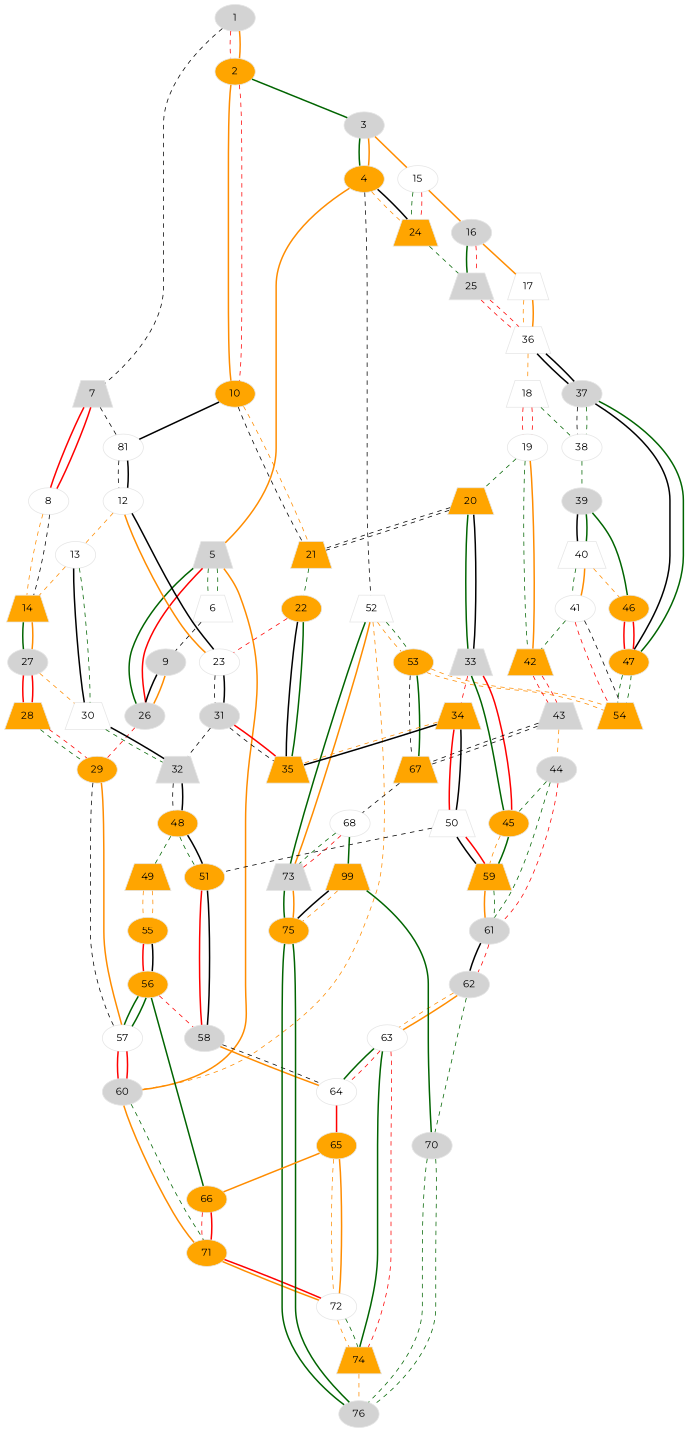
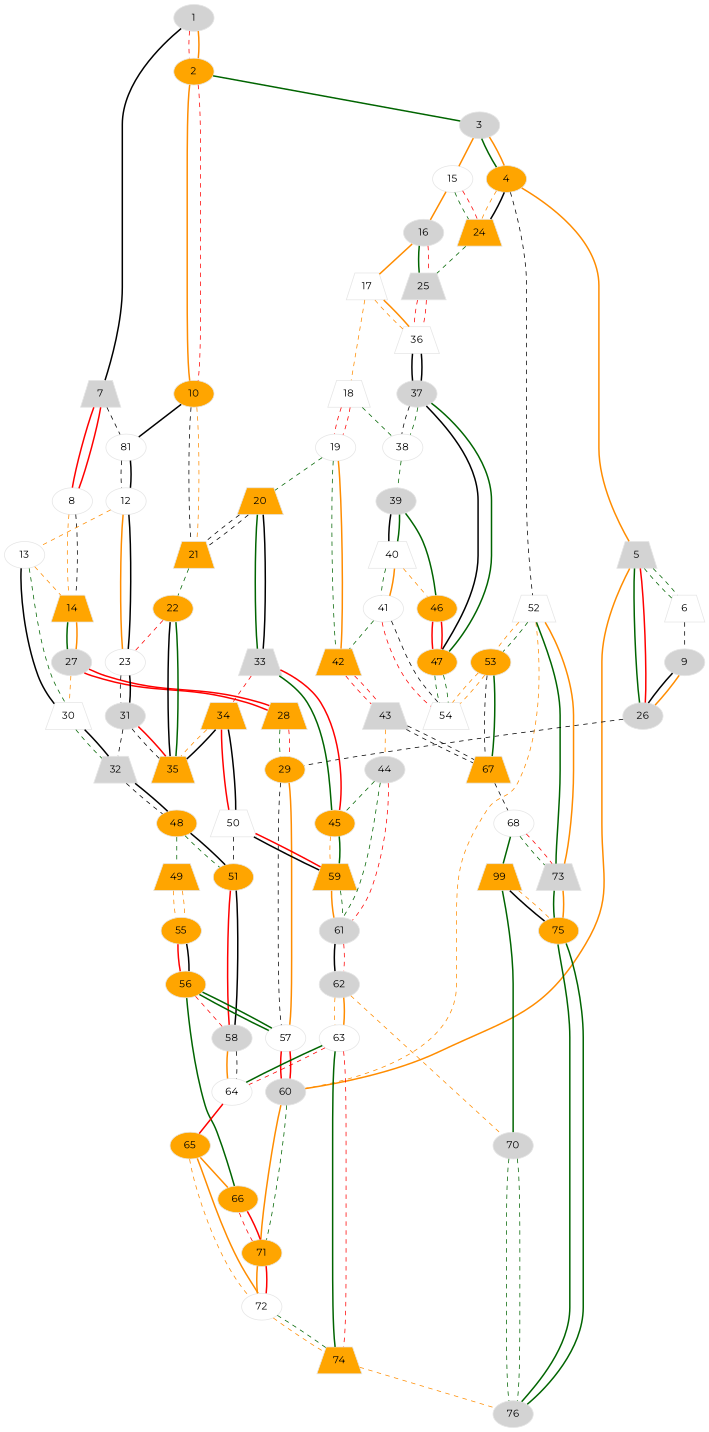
edge "1" -- "7": style dashed -> bold
edge "36" -- "18": now "17" -- "18"
node "54": fillcolor orange -> white
edge "26" -- "29": color red -> black
edge "62" -- "70": color darkgreen -> darkorange
